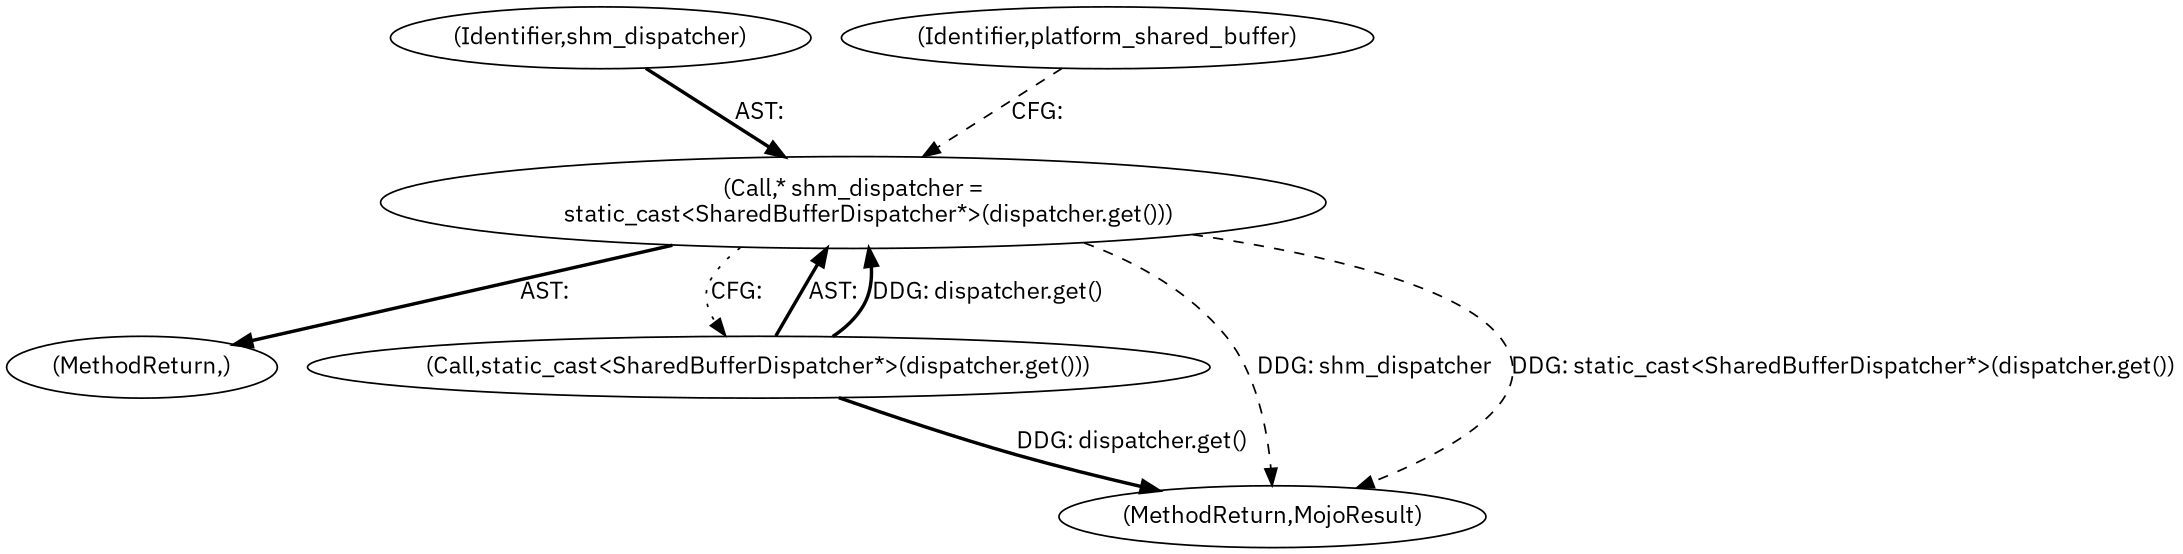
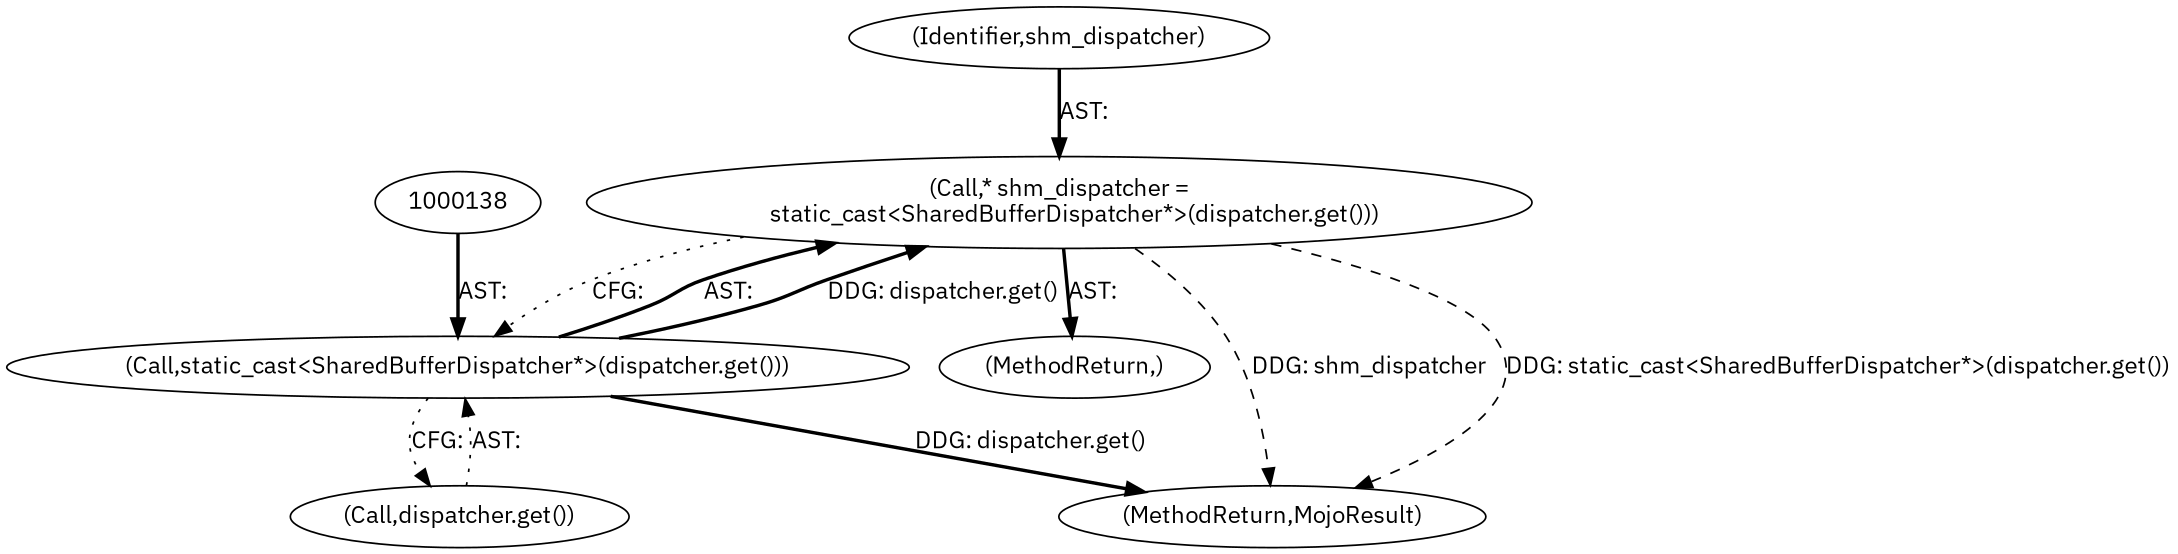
node "(Identifier,platform_shared_buffer)": removed
node "1000138": added
node "(Call,dispatcher.get())": added
